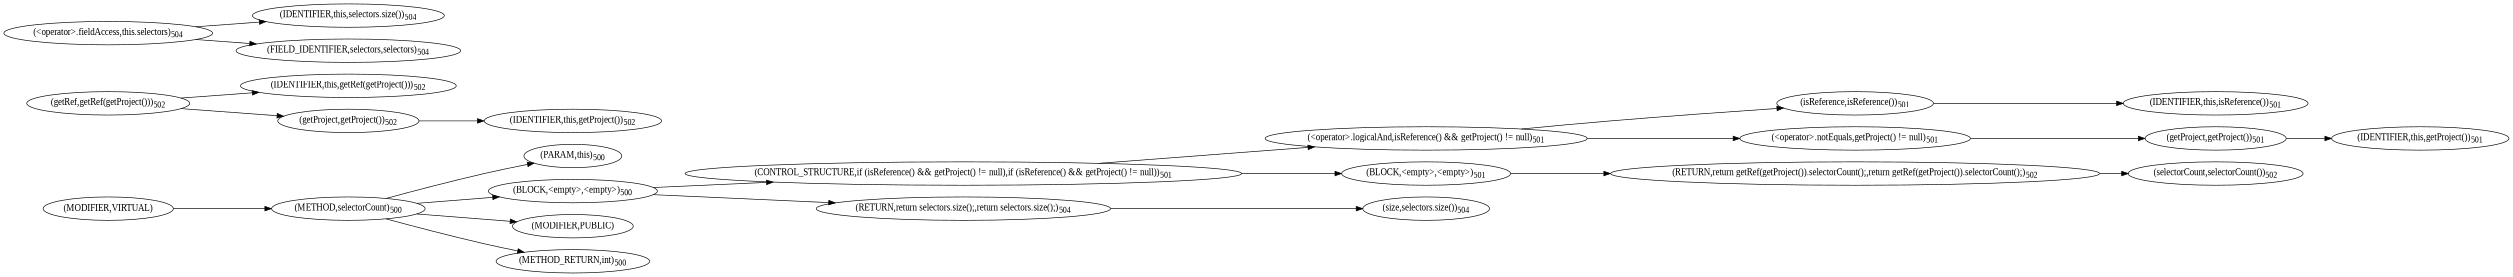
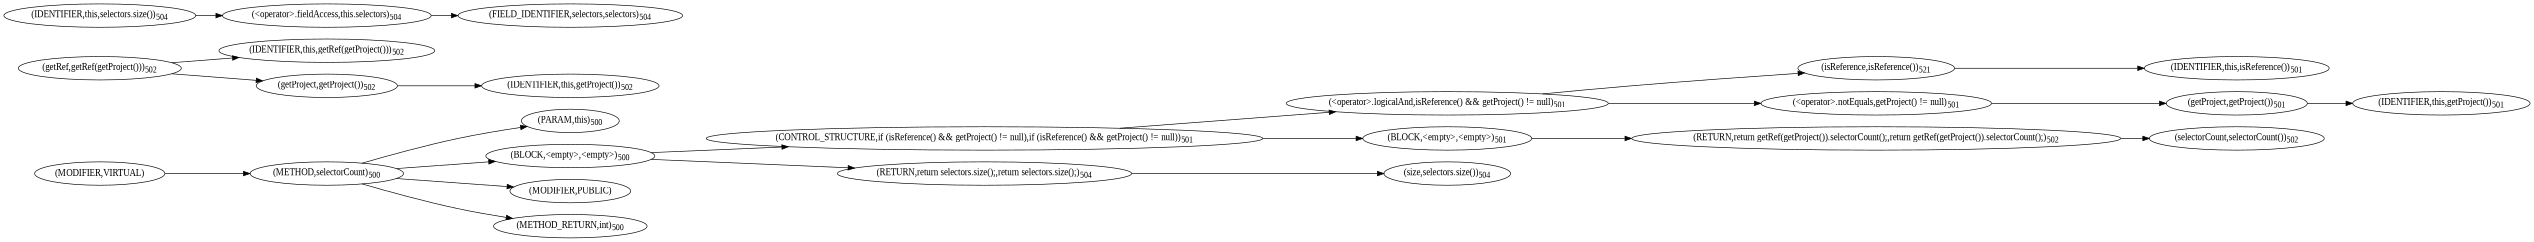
edge "(<operator>.fieldAccess,this.selectors)" -> "(IDENTIFIER,this,selectors.size())": reversed
node "(isReference,isReference())": text "501" -> "521"
